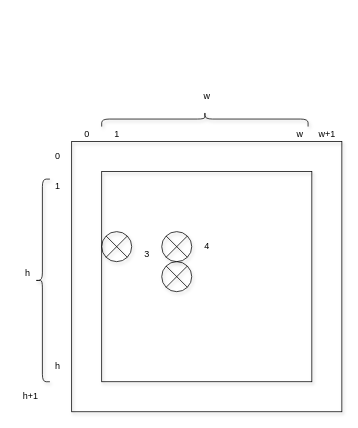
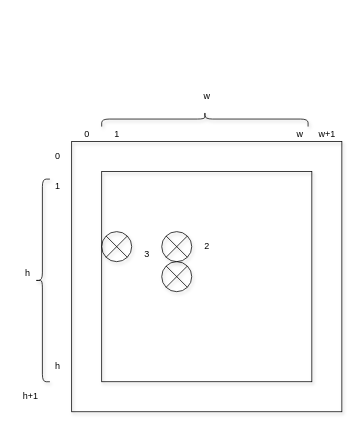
node "4": label "4" -> "2"
